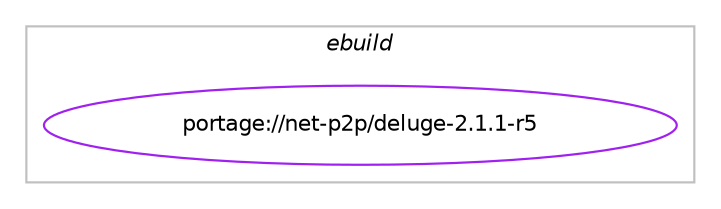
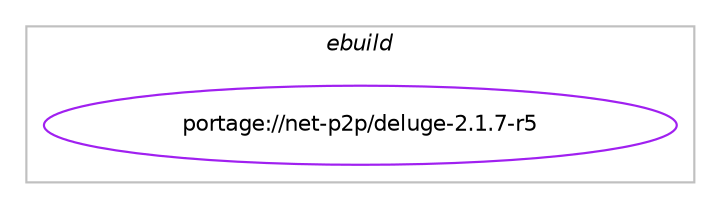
node "portage://net-p2p/deluge-2.1.1-r5": label "portage://net-p2p/deluge-2.1.1-r5" -> "portage://net-p2p/deluge-2.1.7-r5"
